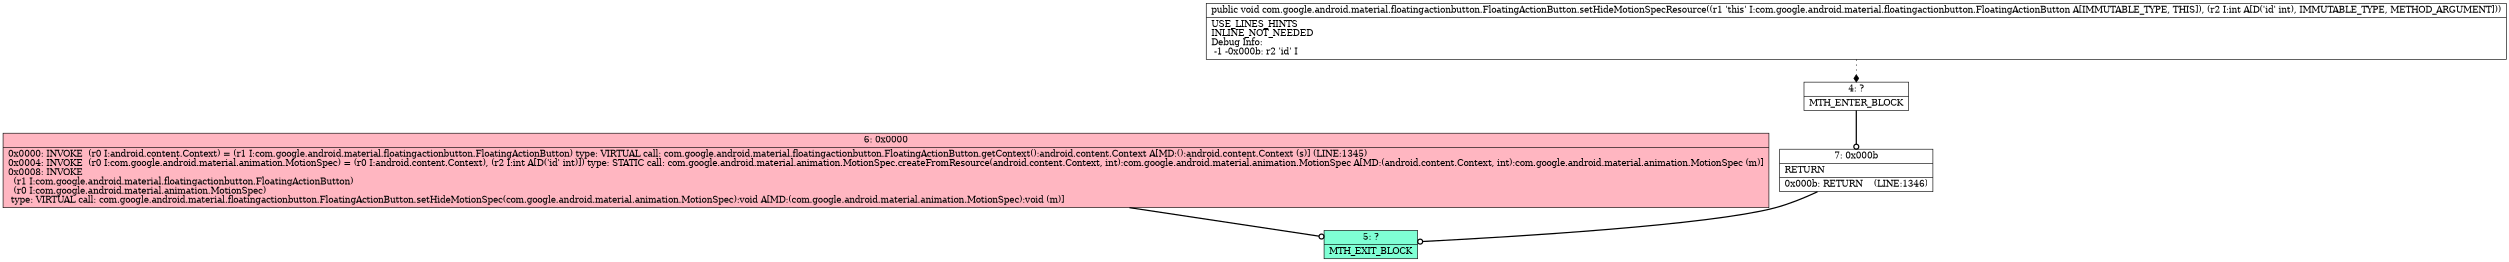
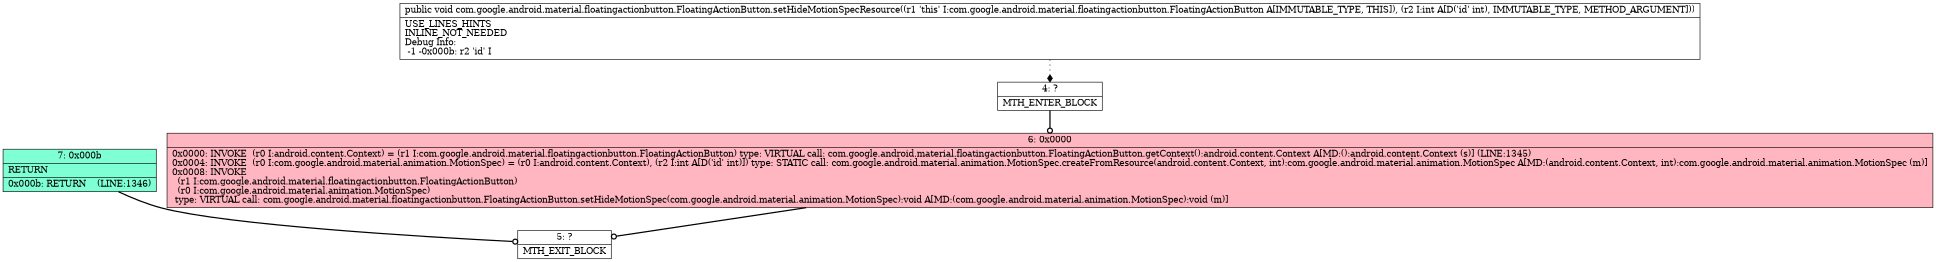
edge "4: ?" -> "7: 0x000b": now "4: ?" -> "6: 0x0000"
node "7: 0x000b": fillcolor white -> aquamarine
node "5: ?": fillcolor aquamarine -> white
